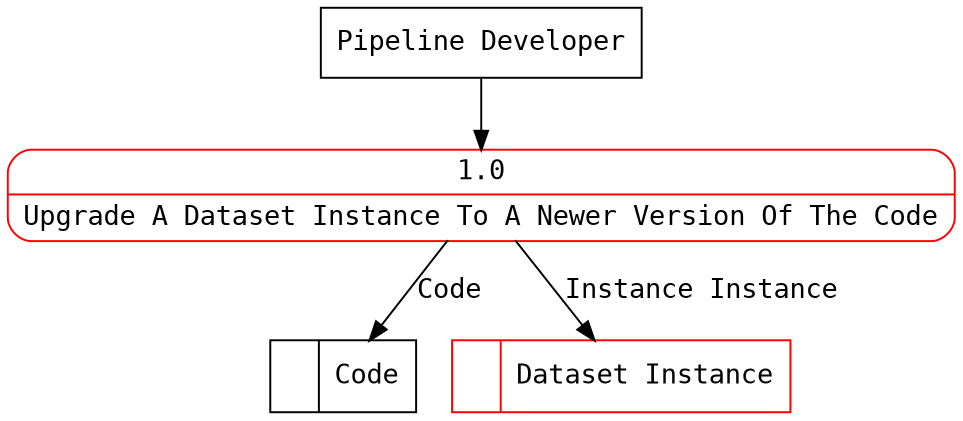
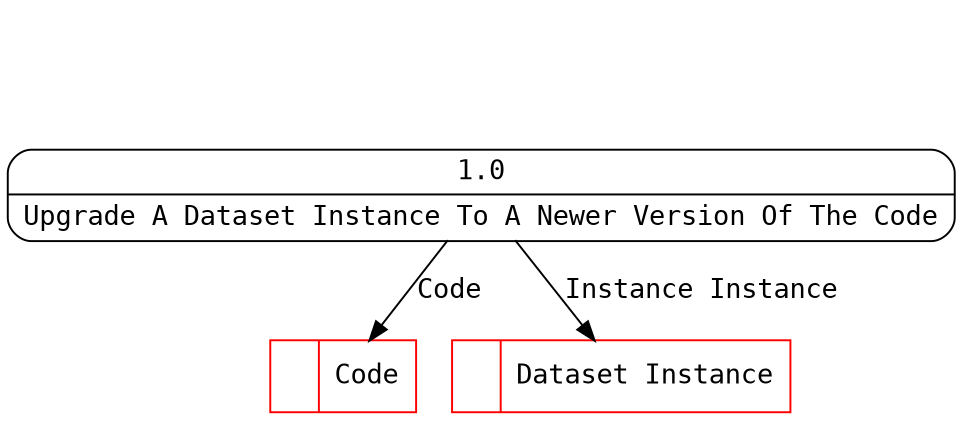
node "Pipeline Developer": removed
node "1.0": color red -> black
node "Code": color black -> red
